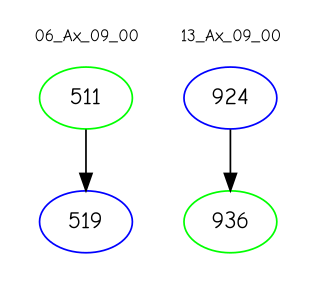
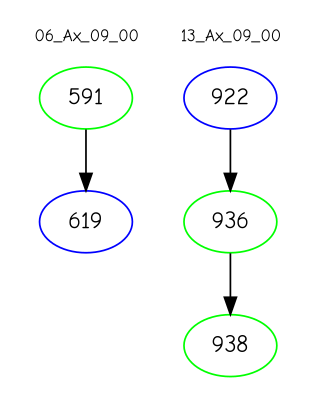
node "511": label "511" -> "591"
node "924": label "924" -> "922"
node "519": label "519" -> "619"
node "938": added
